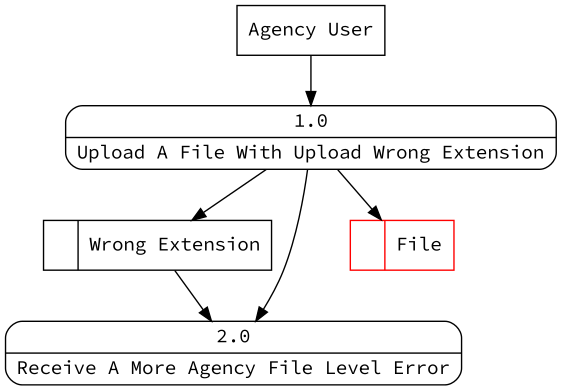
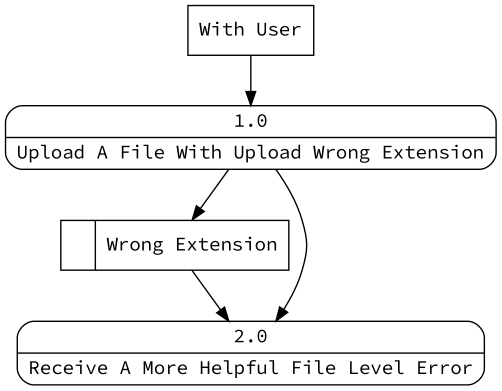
node "Agency User": label "Agency User" -> "With User"
node "File": removed
node "2.0": text "Receive A More Agency File Level Error" -> "Receive A More Helpful File Level Error"
